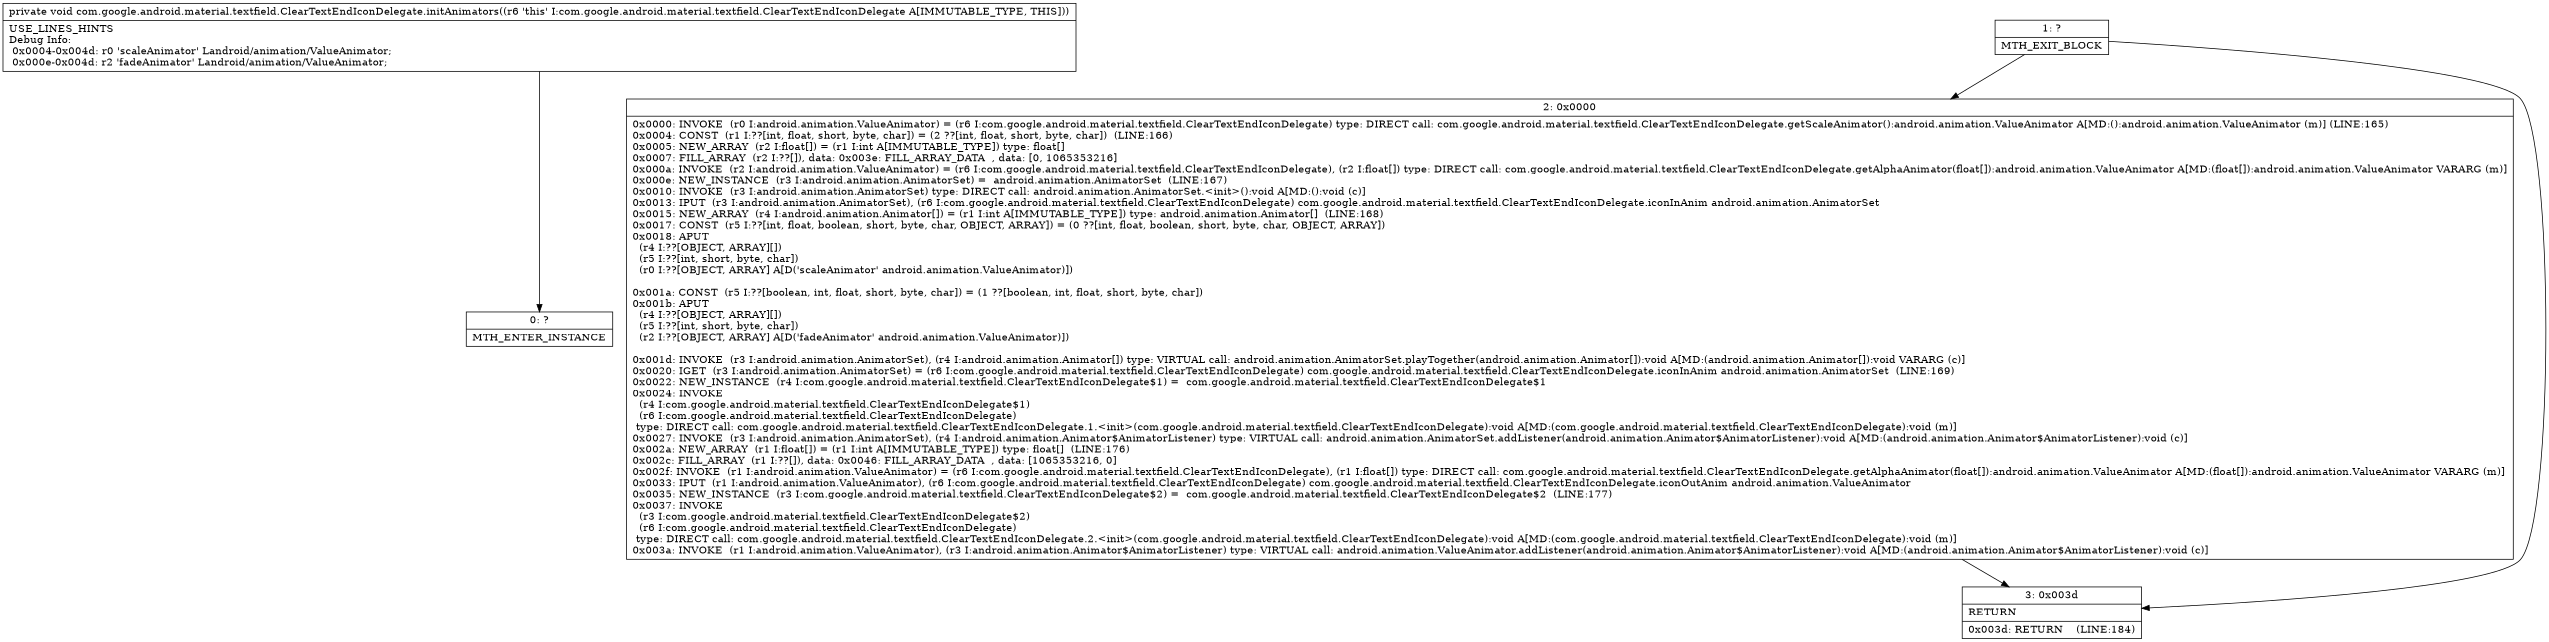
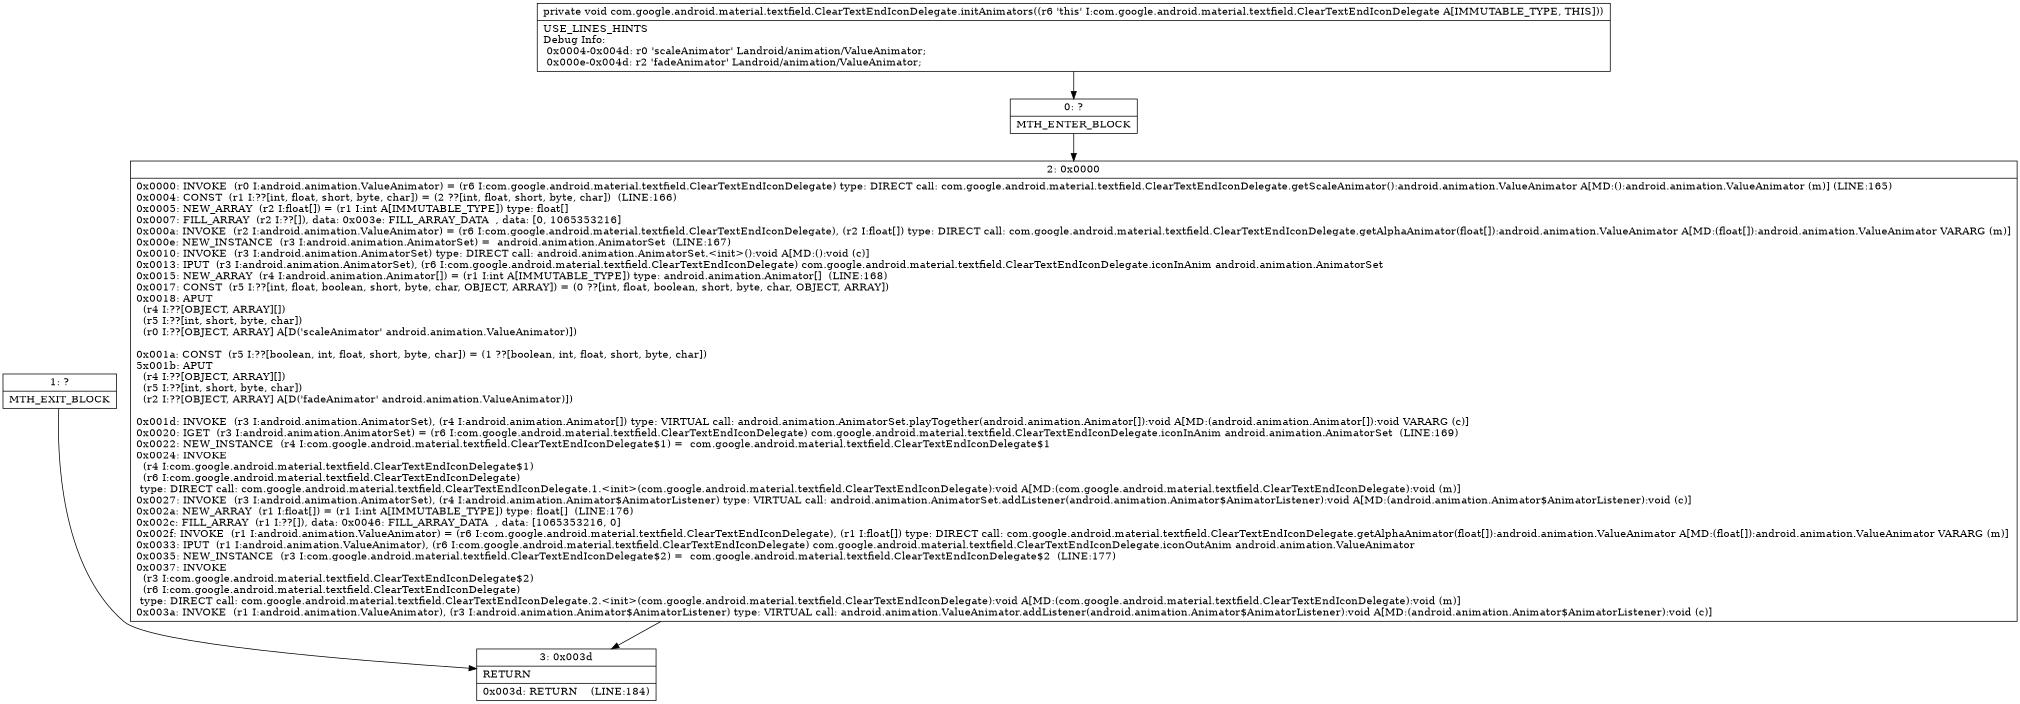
edge "1: ?" -> "2: 0x0000": now "0: ?" -> "2: 0x0000"
node "2: 0x0000": text "0x001b: APUT" -> "5x001b: APUT"
node "0: ?": text "MTH_ENTER_INSTANCE" -> "MTH_ENTER_BLOCK"
